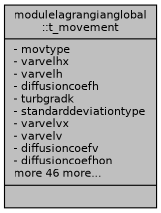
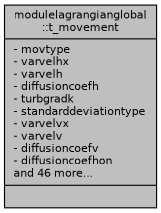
node "modulelagrangianglobal": text "more 46 more..." -> "and 46 more..."
